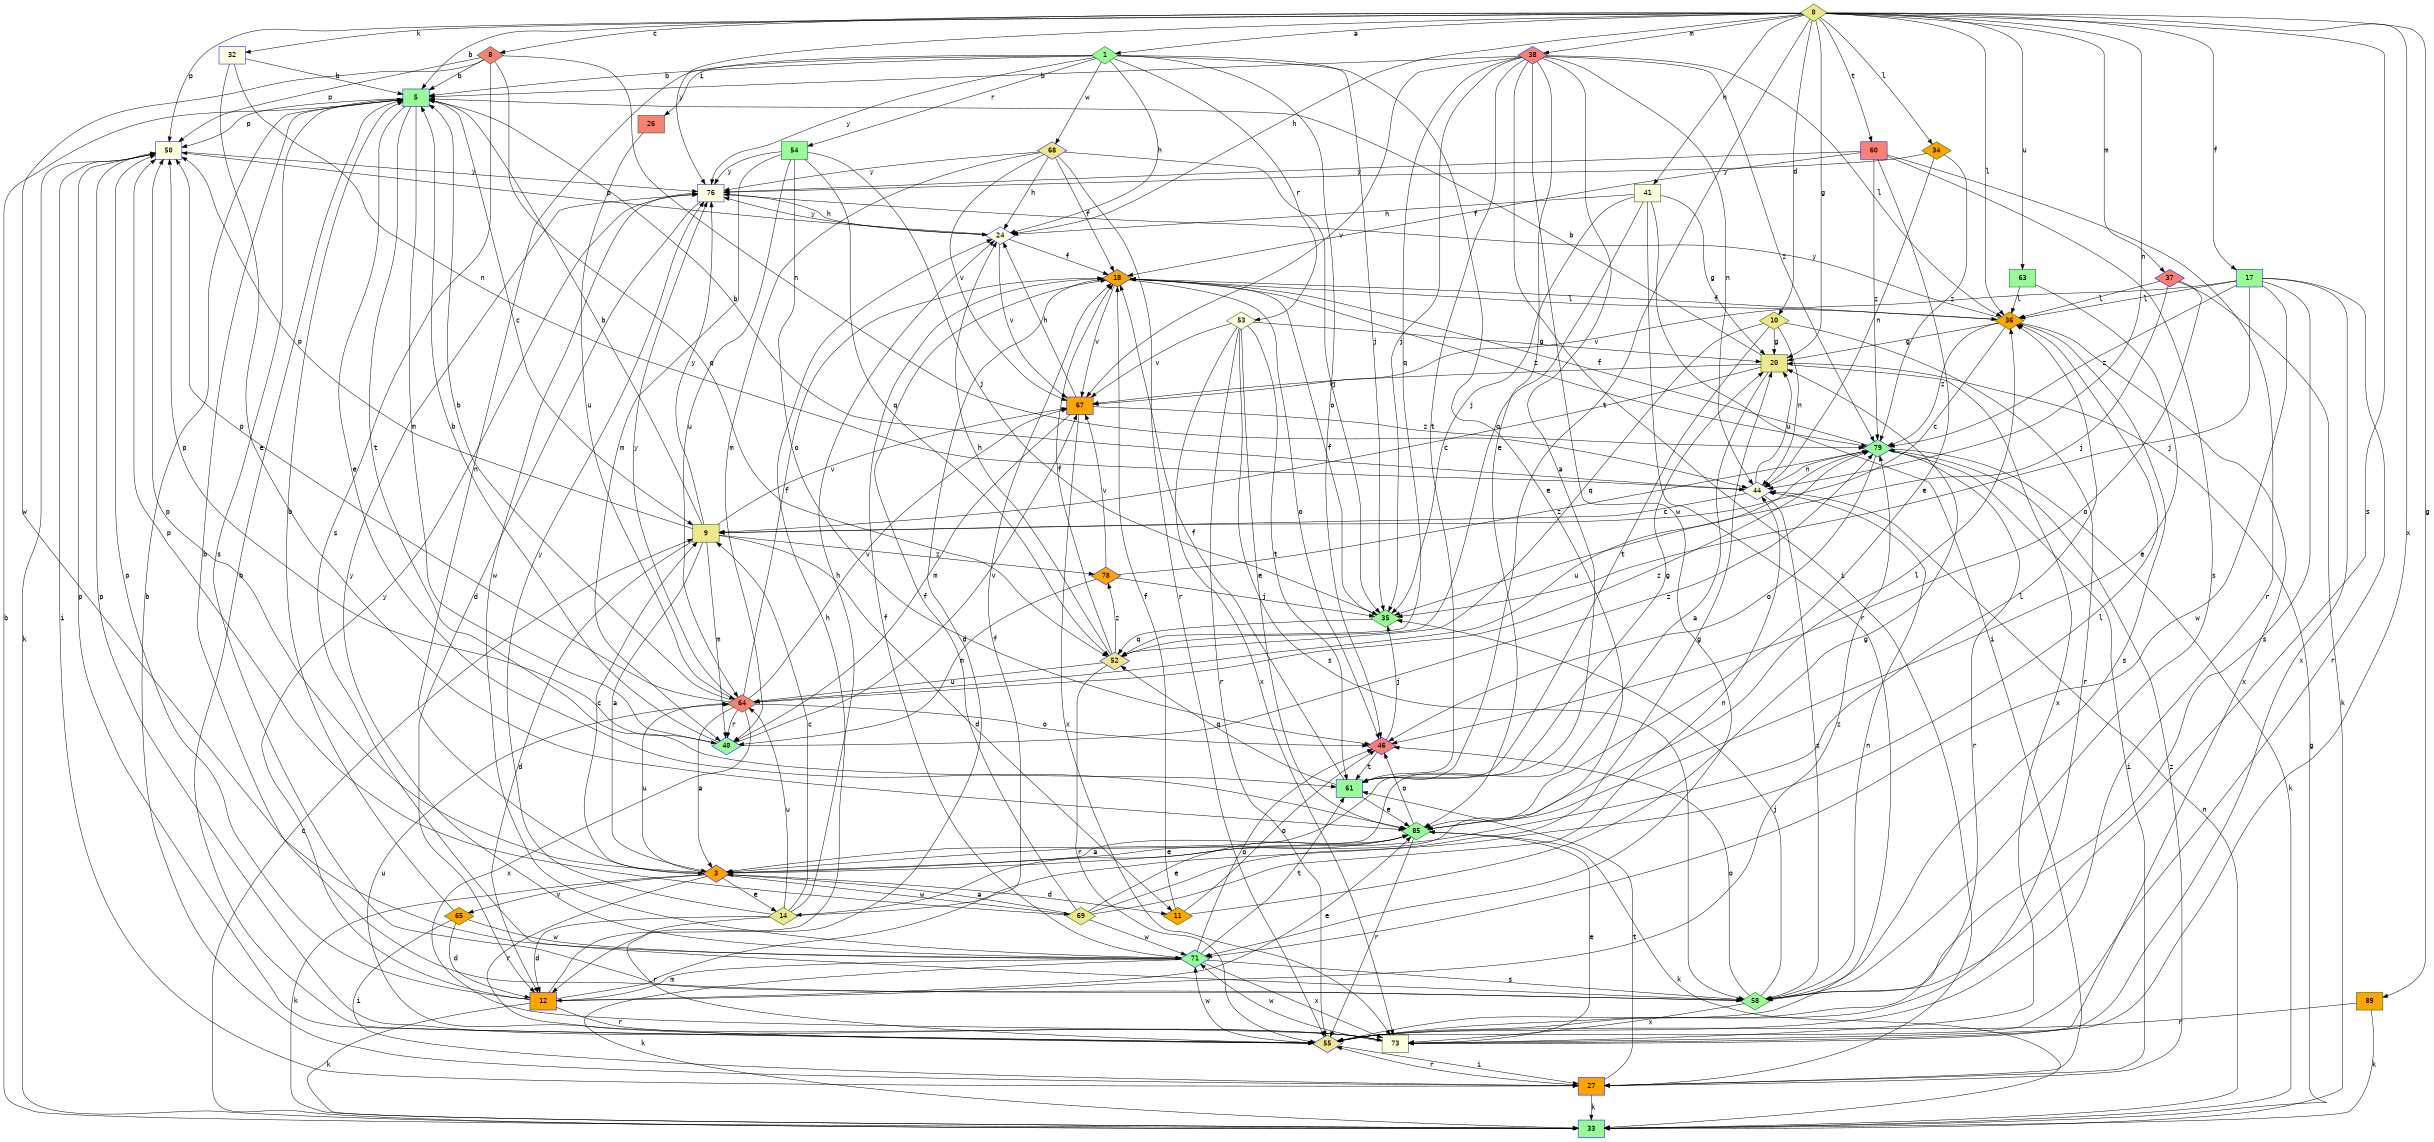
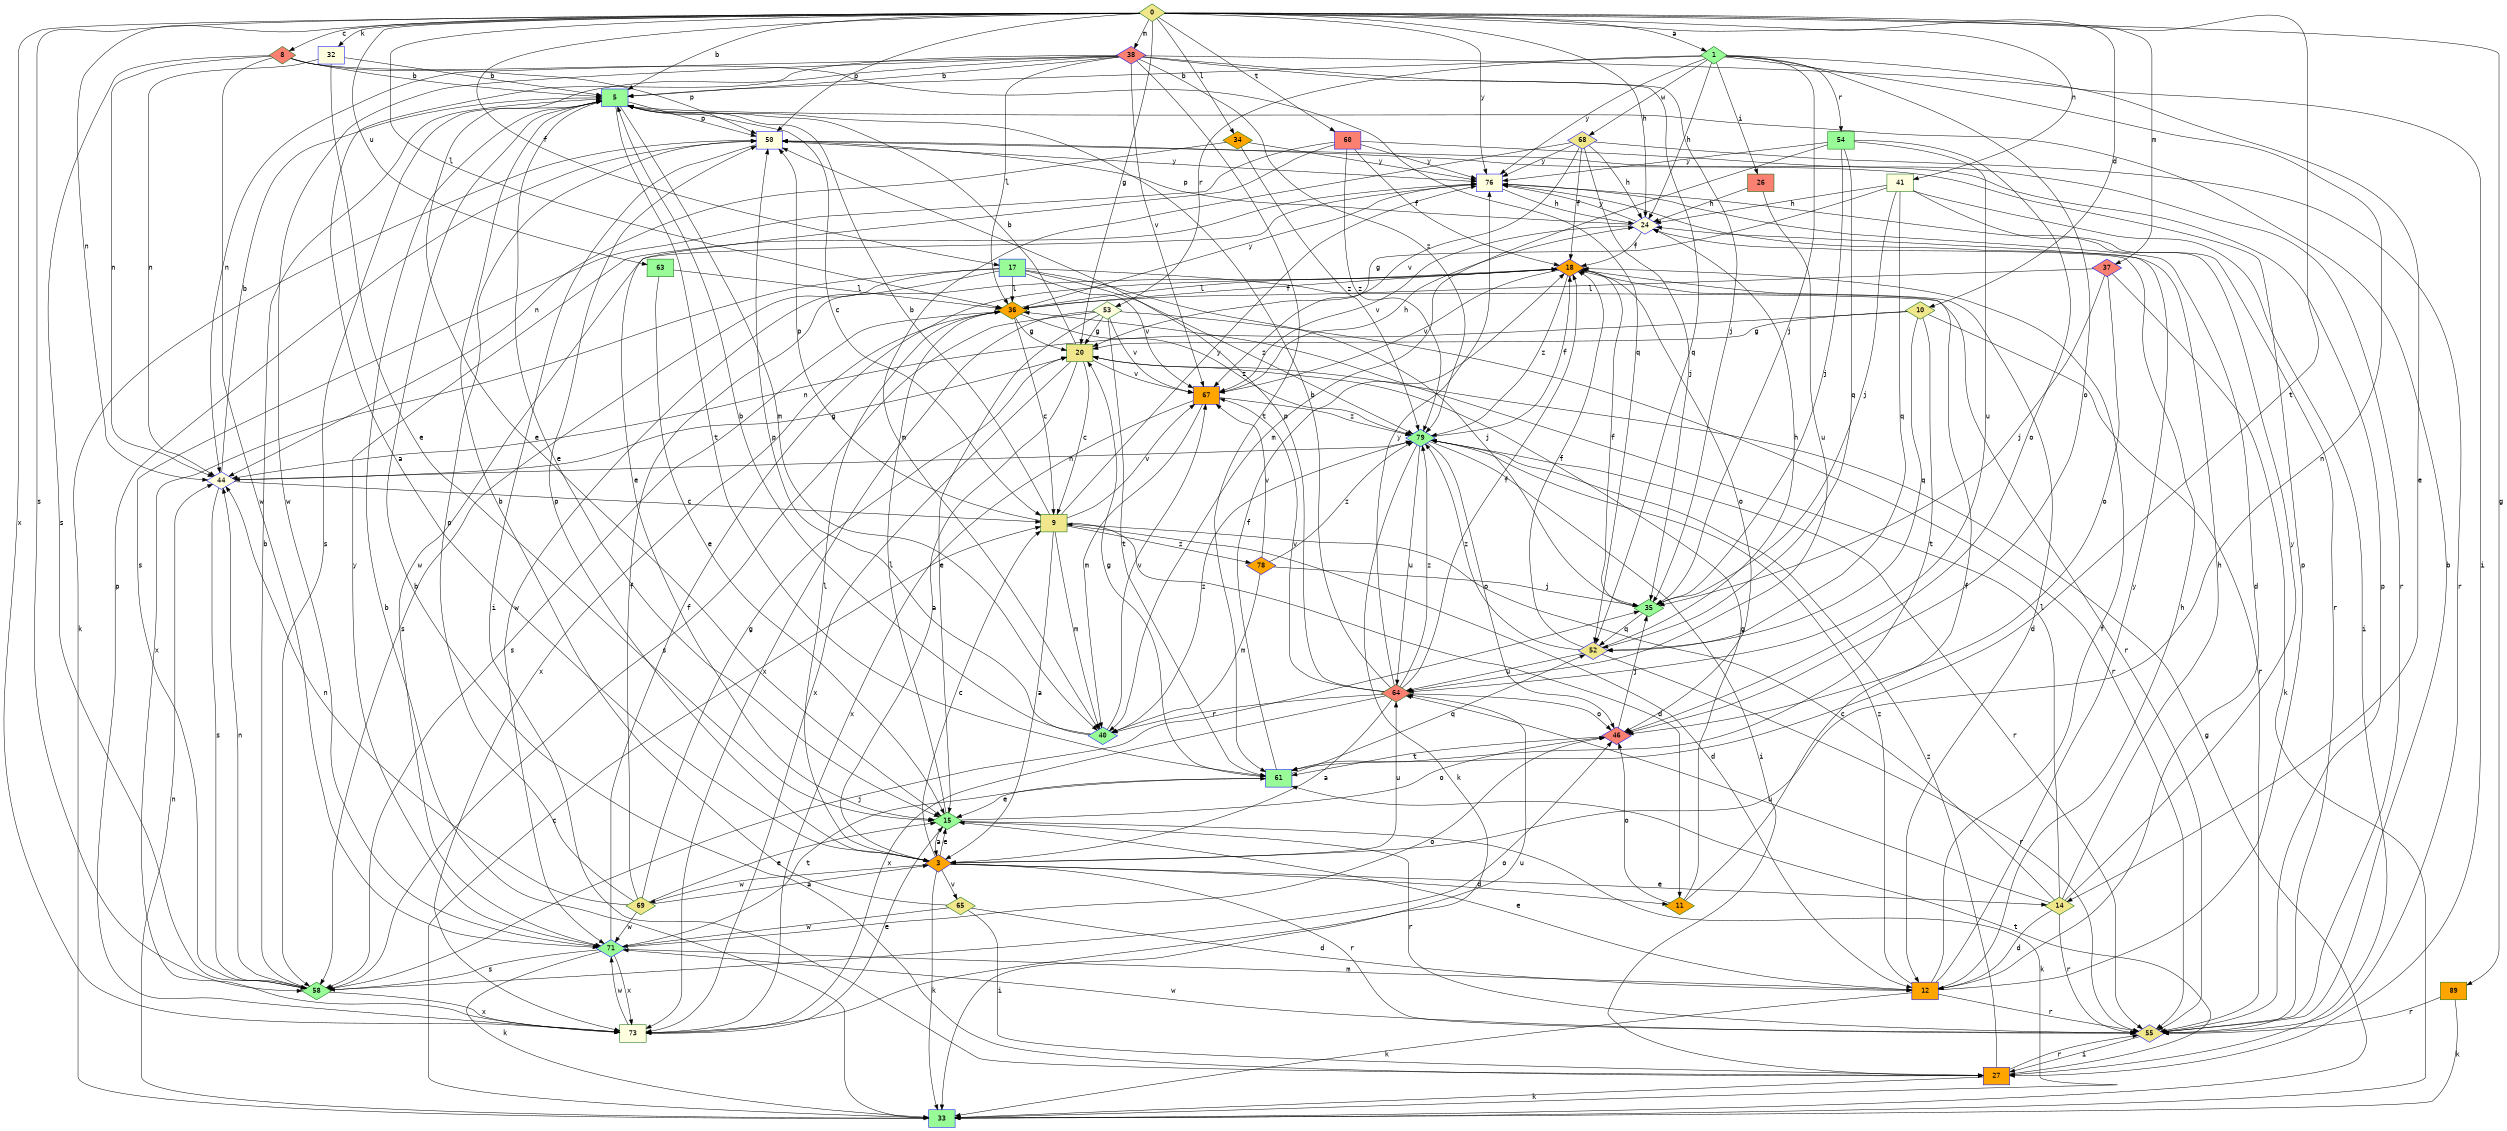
edge "26" -> "24": added, label "h"
edge "44" -> "20": label "u" -> "g"
edge "52" -> "78": now "52" -> "79"
node "85": label "85" -> "15"
node "65": fillcolor orange -> khaki
